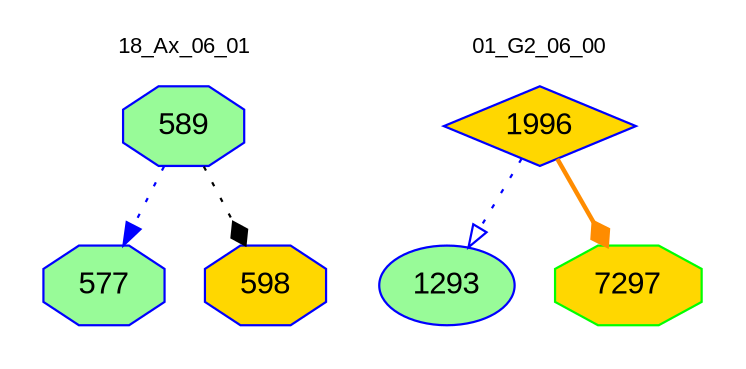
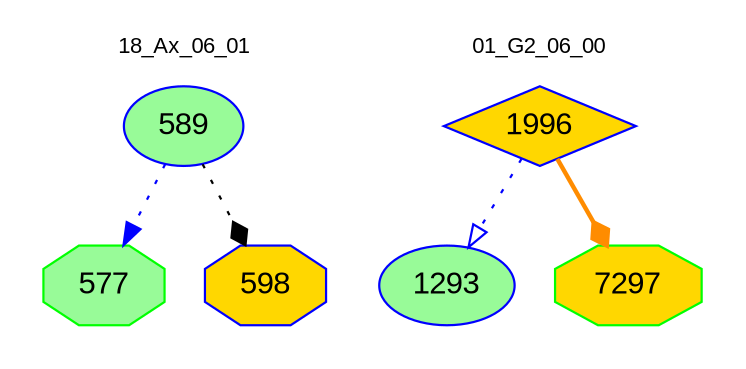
node "589": shape octagon -> ellipse
node "577": color blue -> green
